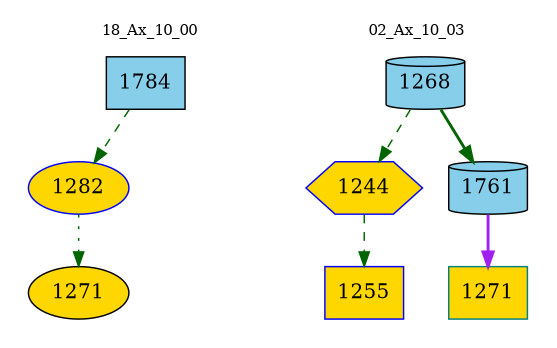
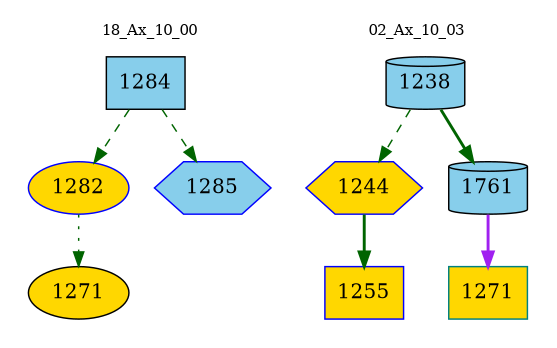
node "1784": label "1784" -> "1284"
node "1268": label "1268" -> "1238"
node "1285": added
edge "1244" -> "1255": style dashed -> bold
